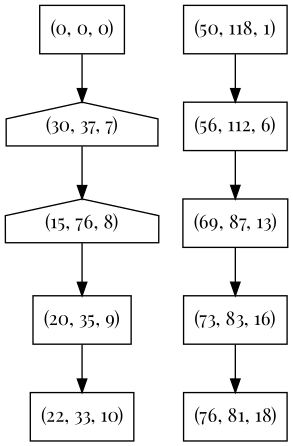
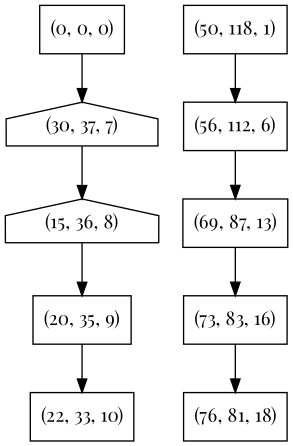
node "(15, 76, 8)": label "(15, 76, 8)" -> "(15, 36, 8)"
